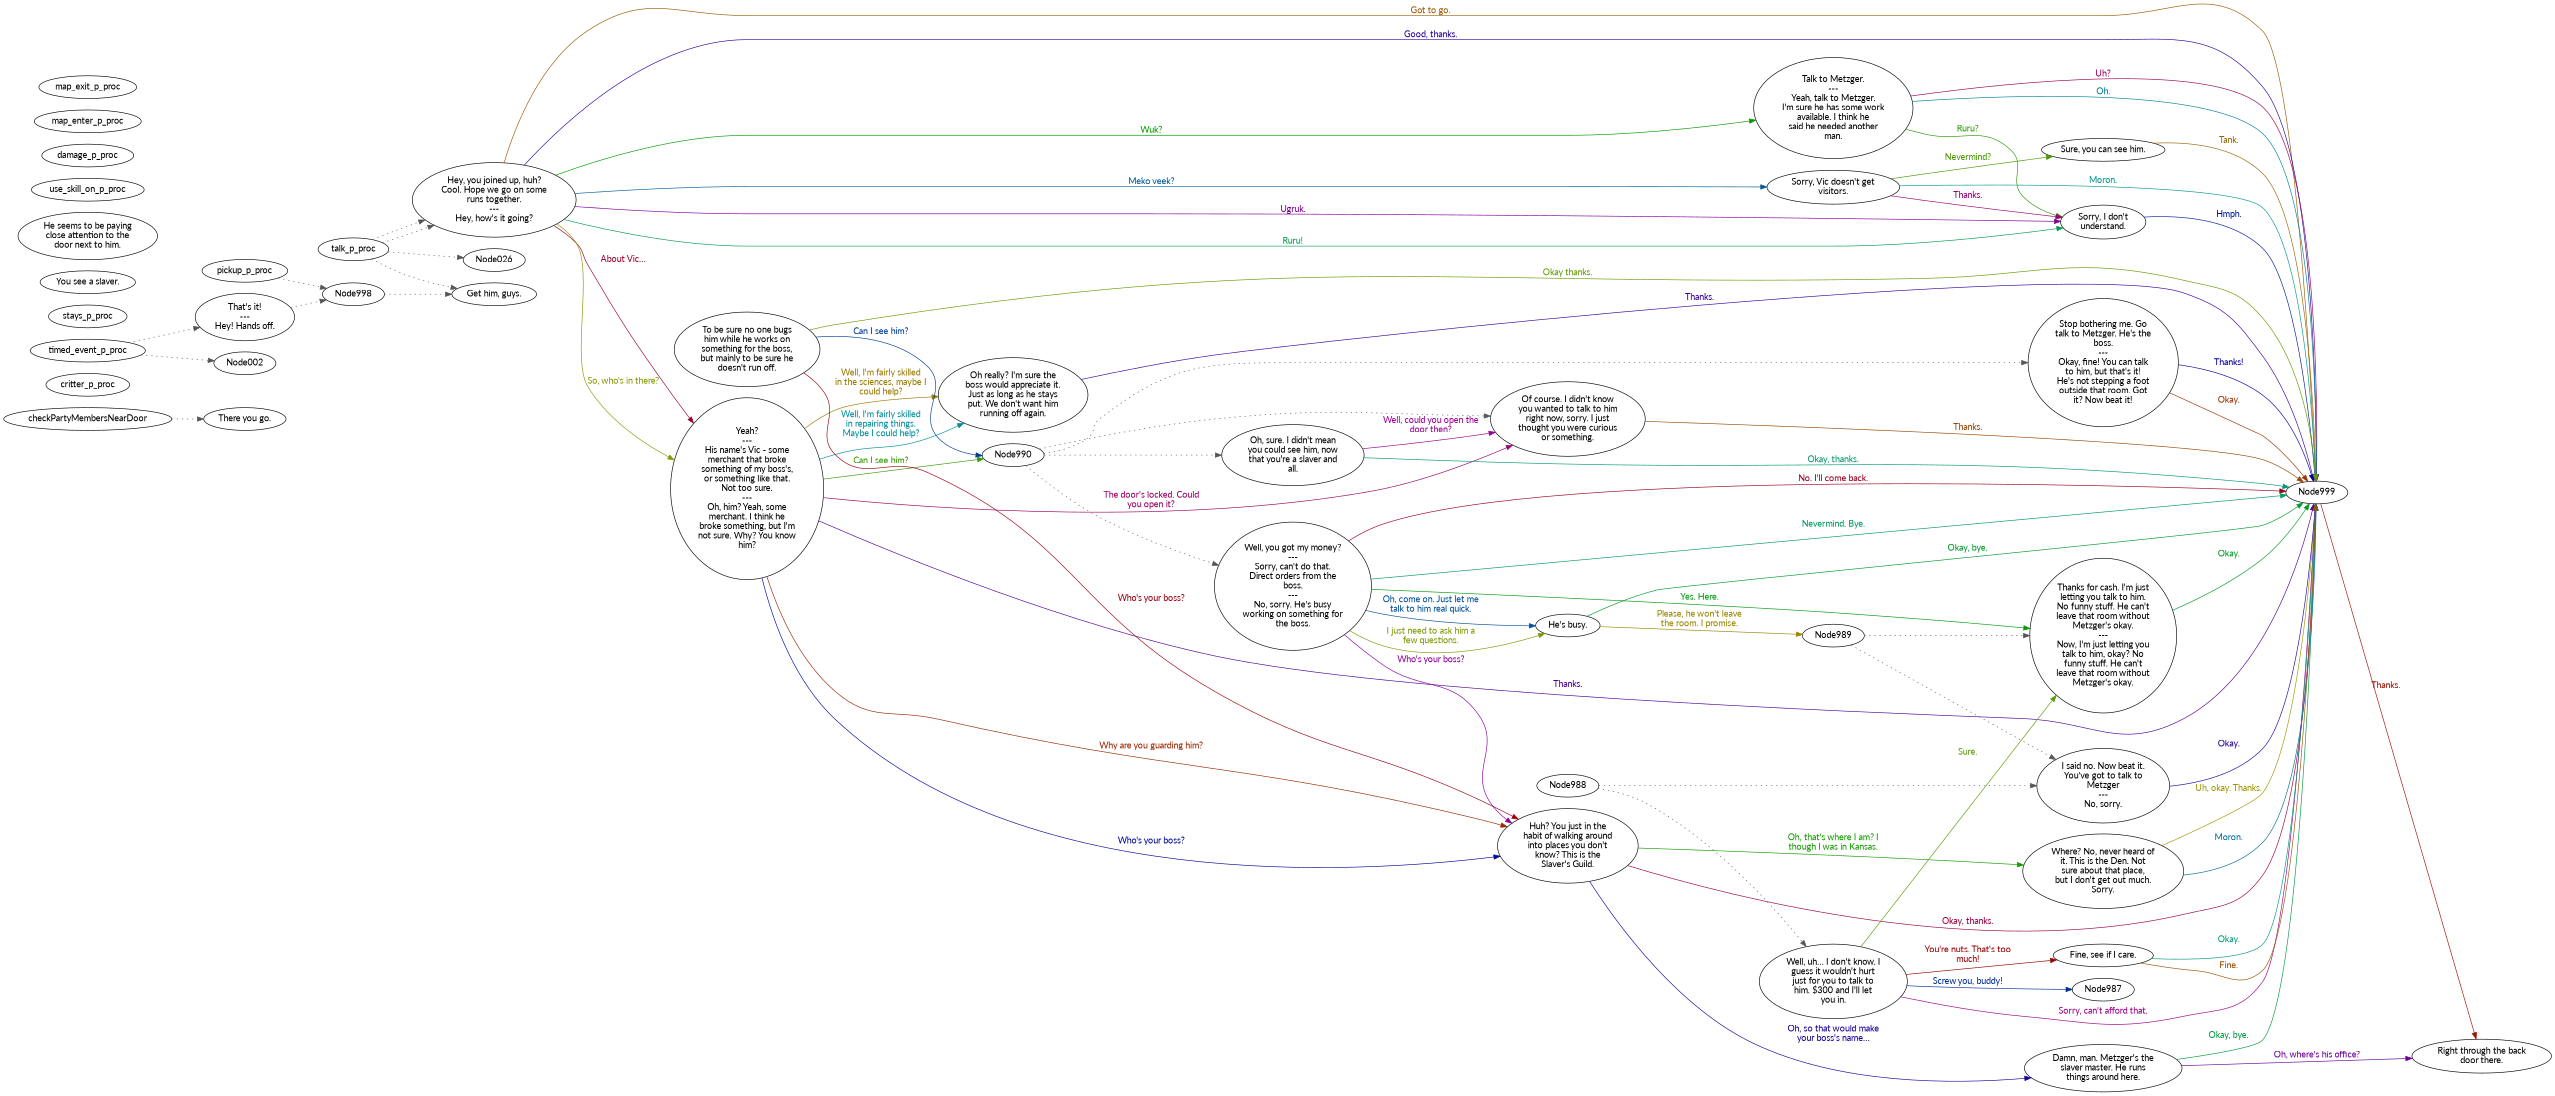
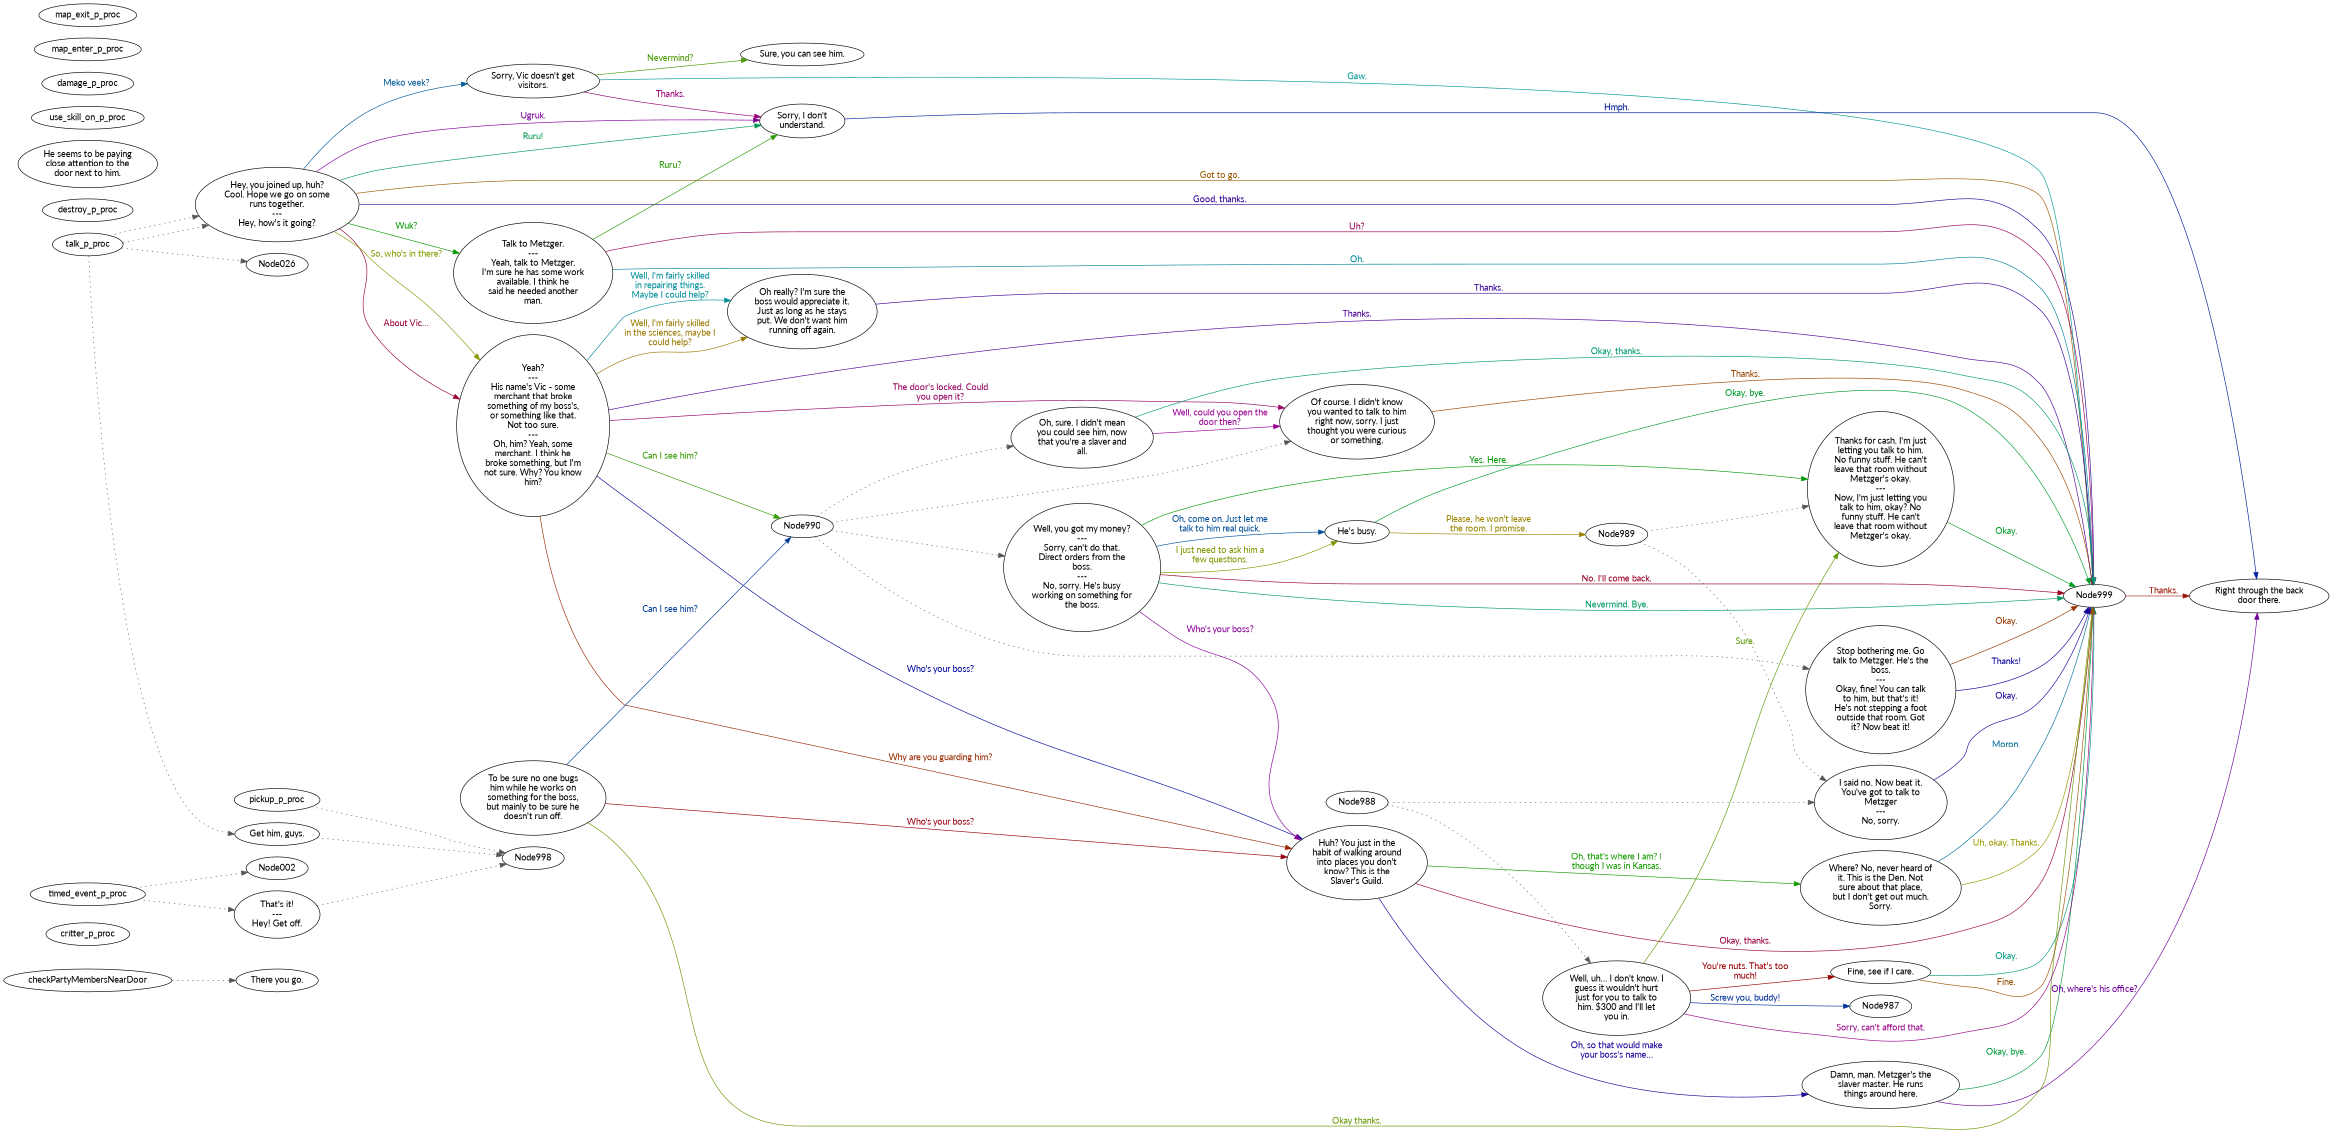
edge "Sorry, Vic doesn't get visitors." -> "Node999": label "Moron." -> "Gaw."
edge "Sure, you can see him." -> "Node999": removed, label "Tank."
node "You see a slaver.": removed
edge "Node998" -> "Get him, guys.": reversed
edge "Sorry, I don't understand." -> "Node999": now "Sorry, I don't understand." -> "Right through the back door there."
node "stays_p_proc": label "stays_p_proc" -> "destroy_p_proc"
node "That's it! --- Hey! Hands off.": label "That's it! --- Hey! Hands off." -> "That's it! --- Hey! Get off."
